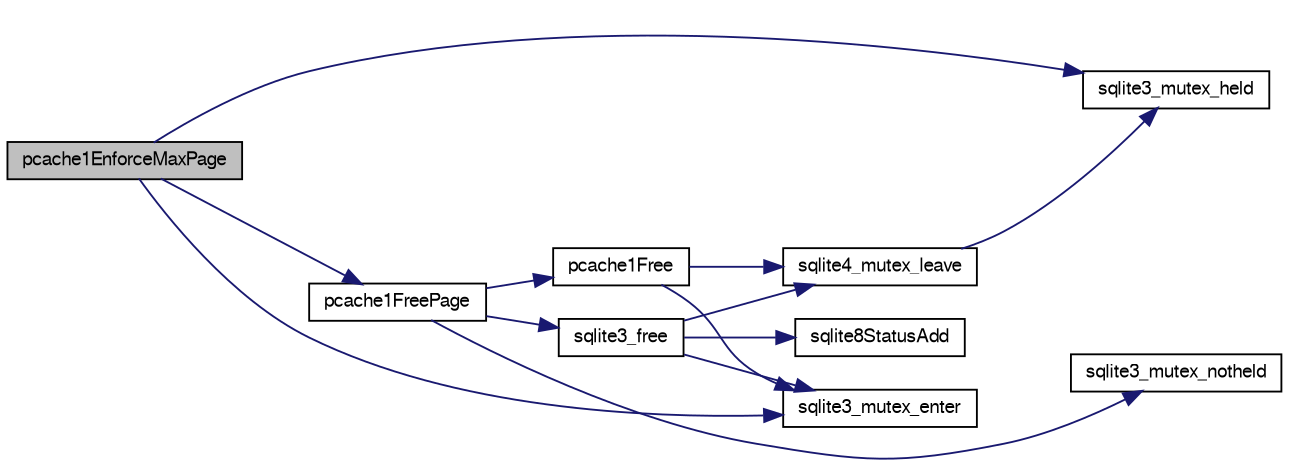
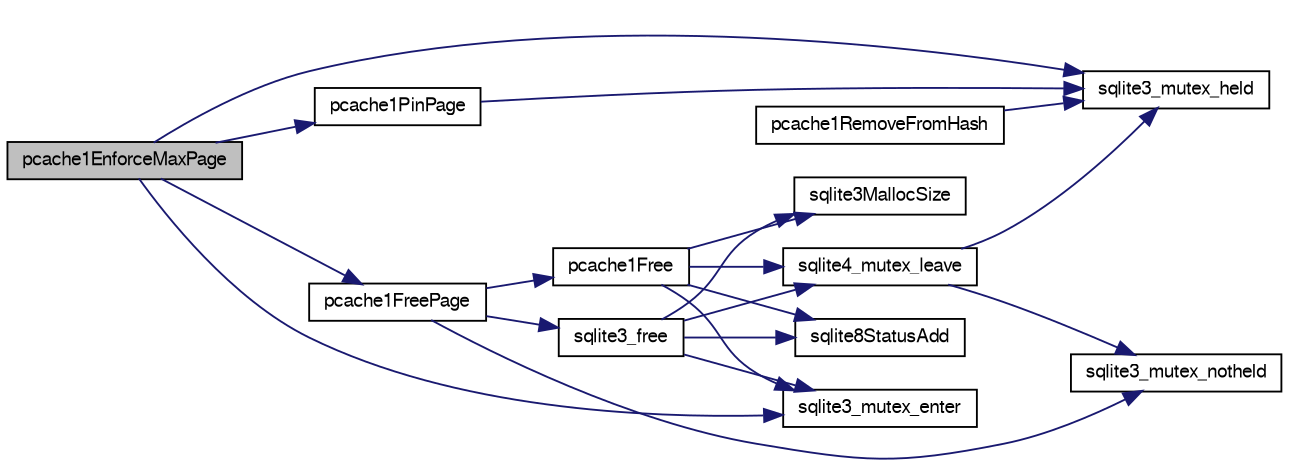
node "pcache1PinPage": added
node "pcache1RemoveFromHash": added
node "sqlite3MallocSize": added
edge "pcache1Free" -> "sqlite8StatusAdd": added
edge "sqlite4_mutex_leave" -> "sqlite3_mutex_notheld": added
